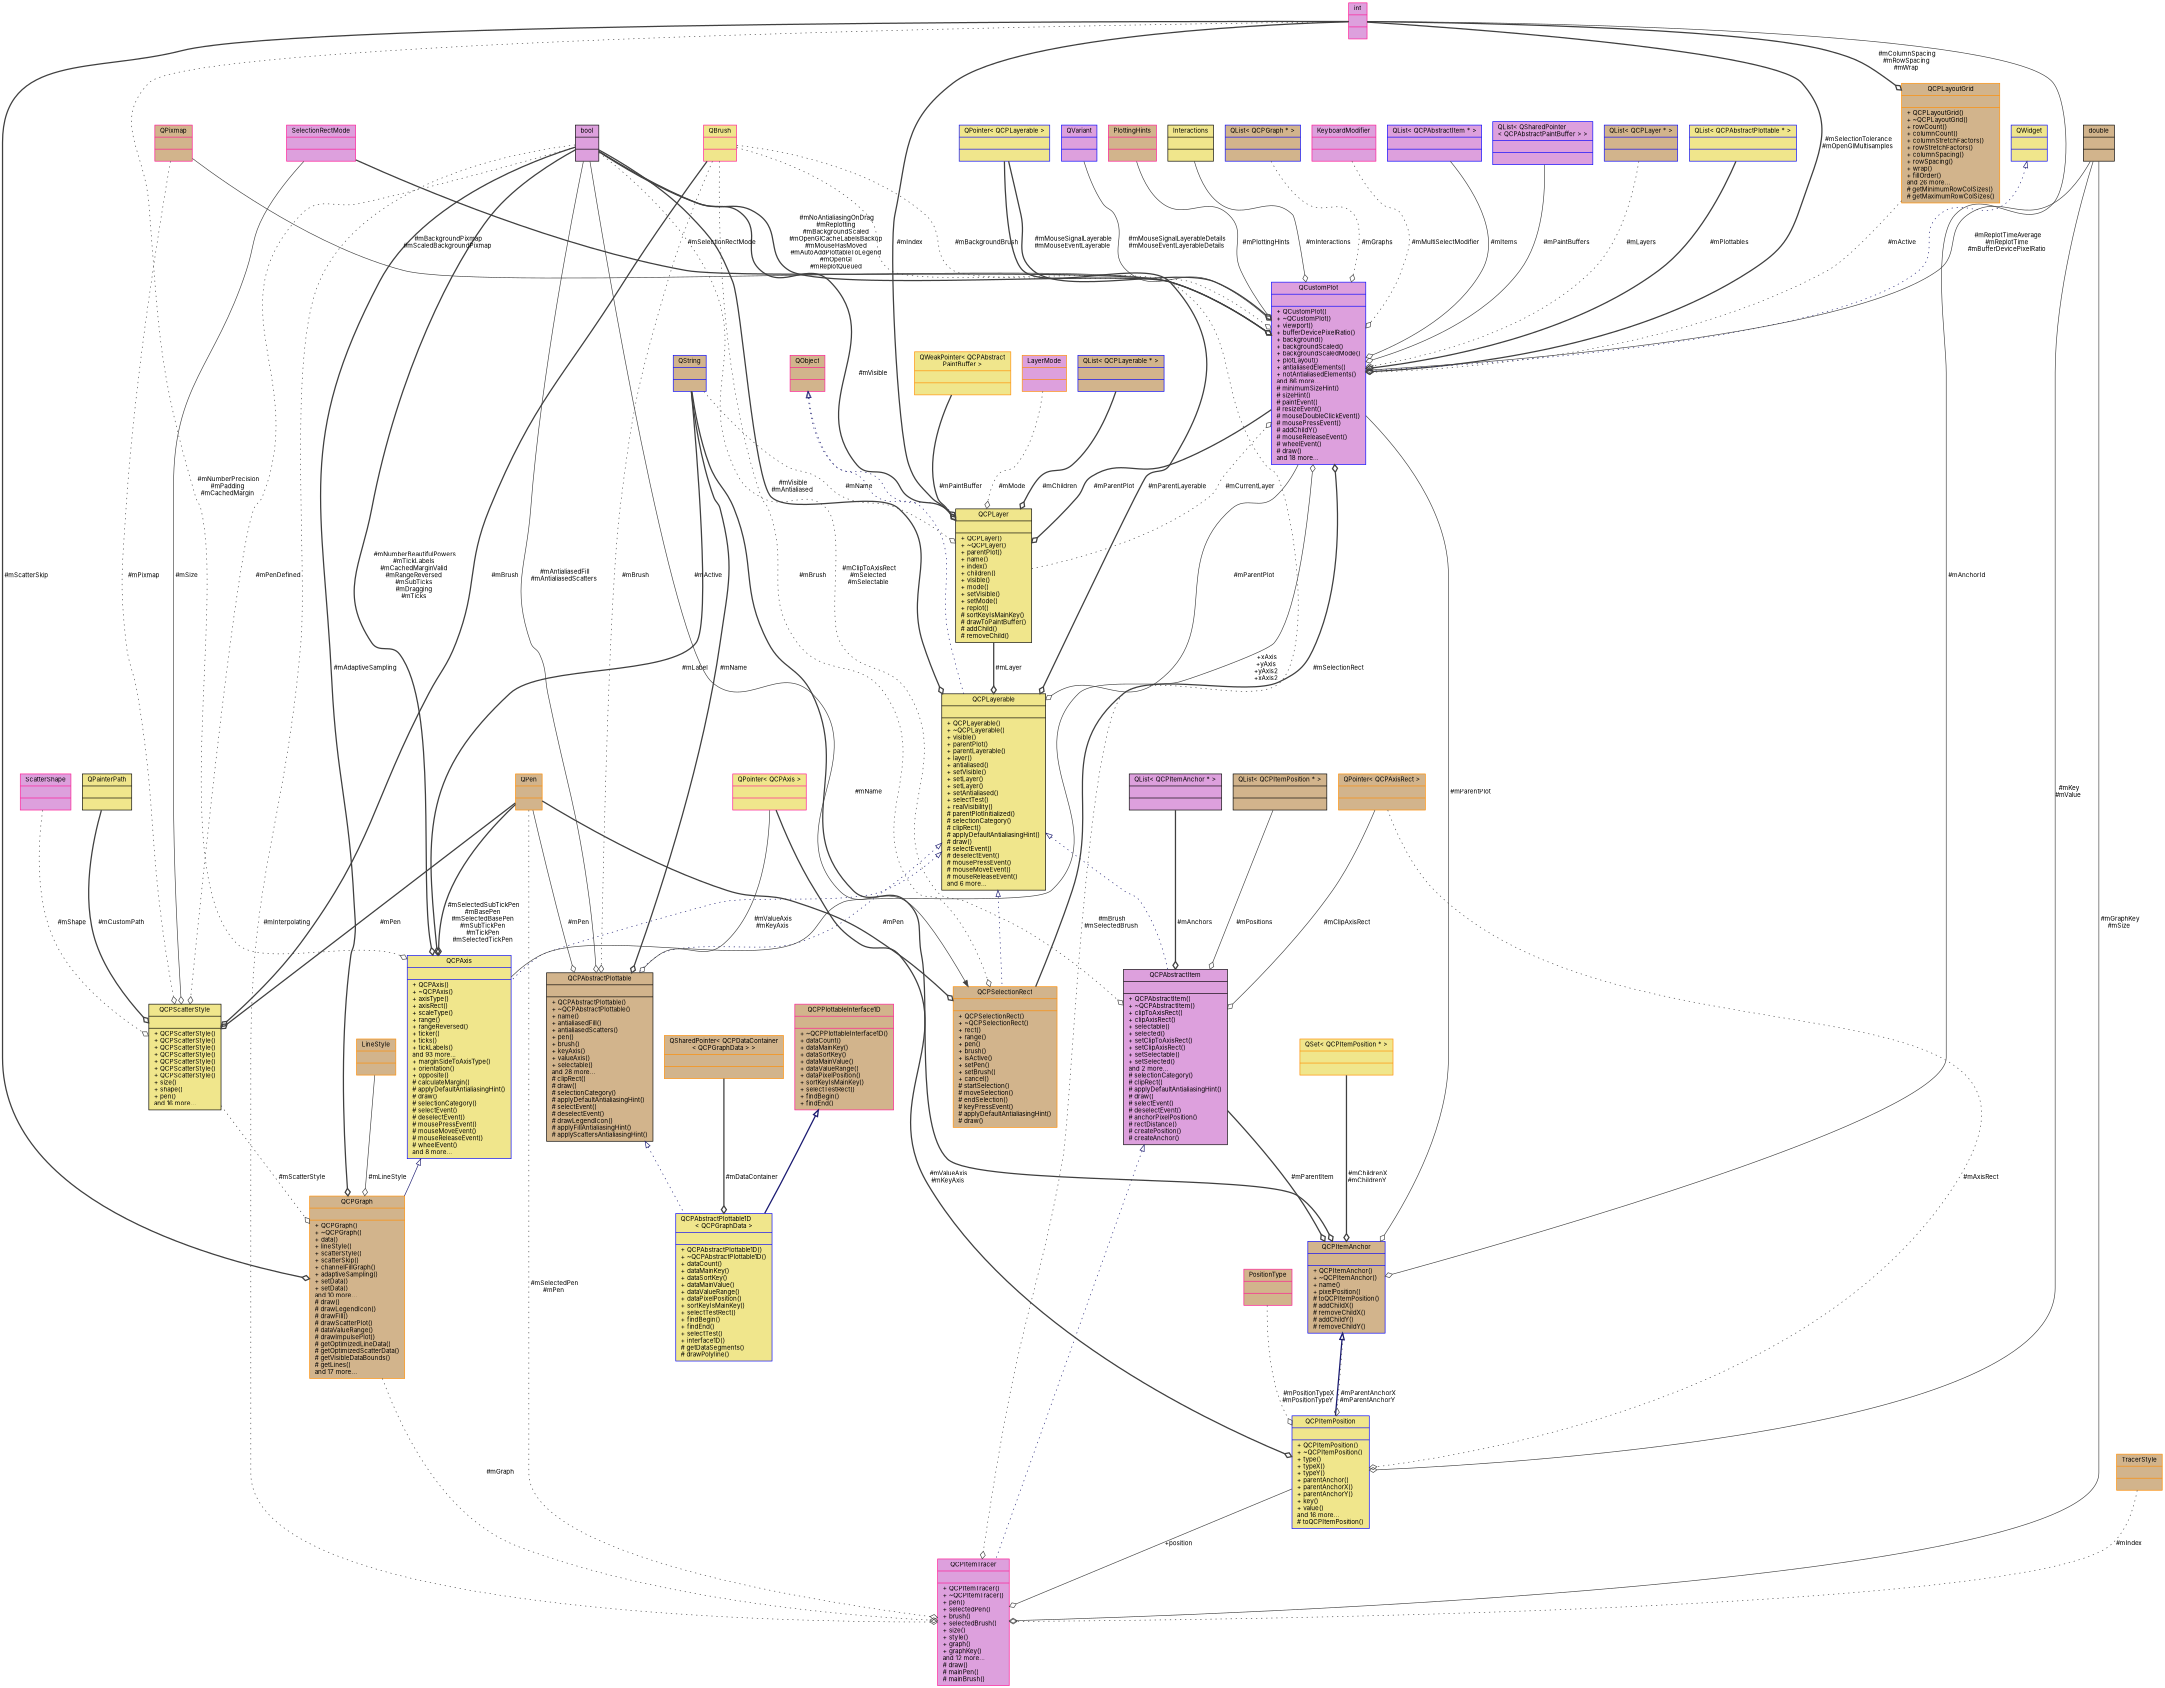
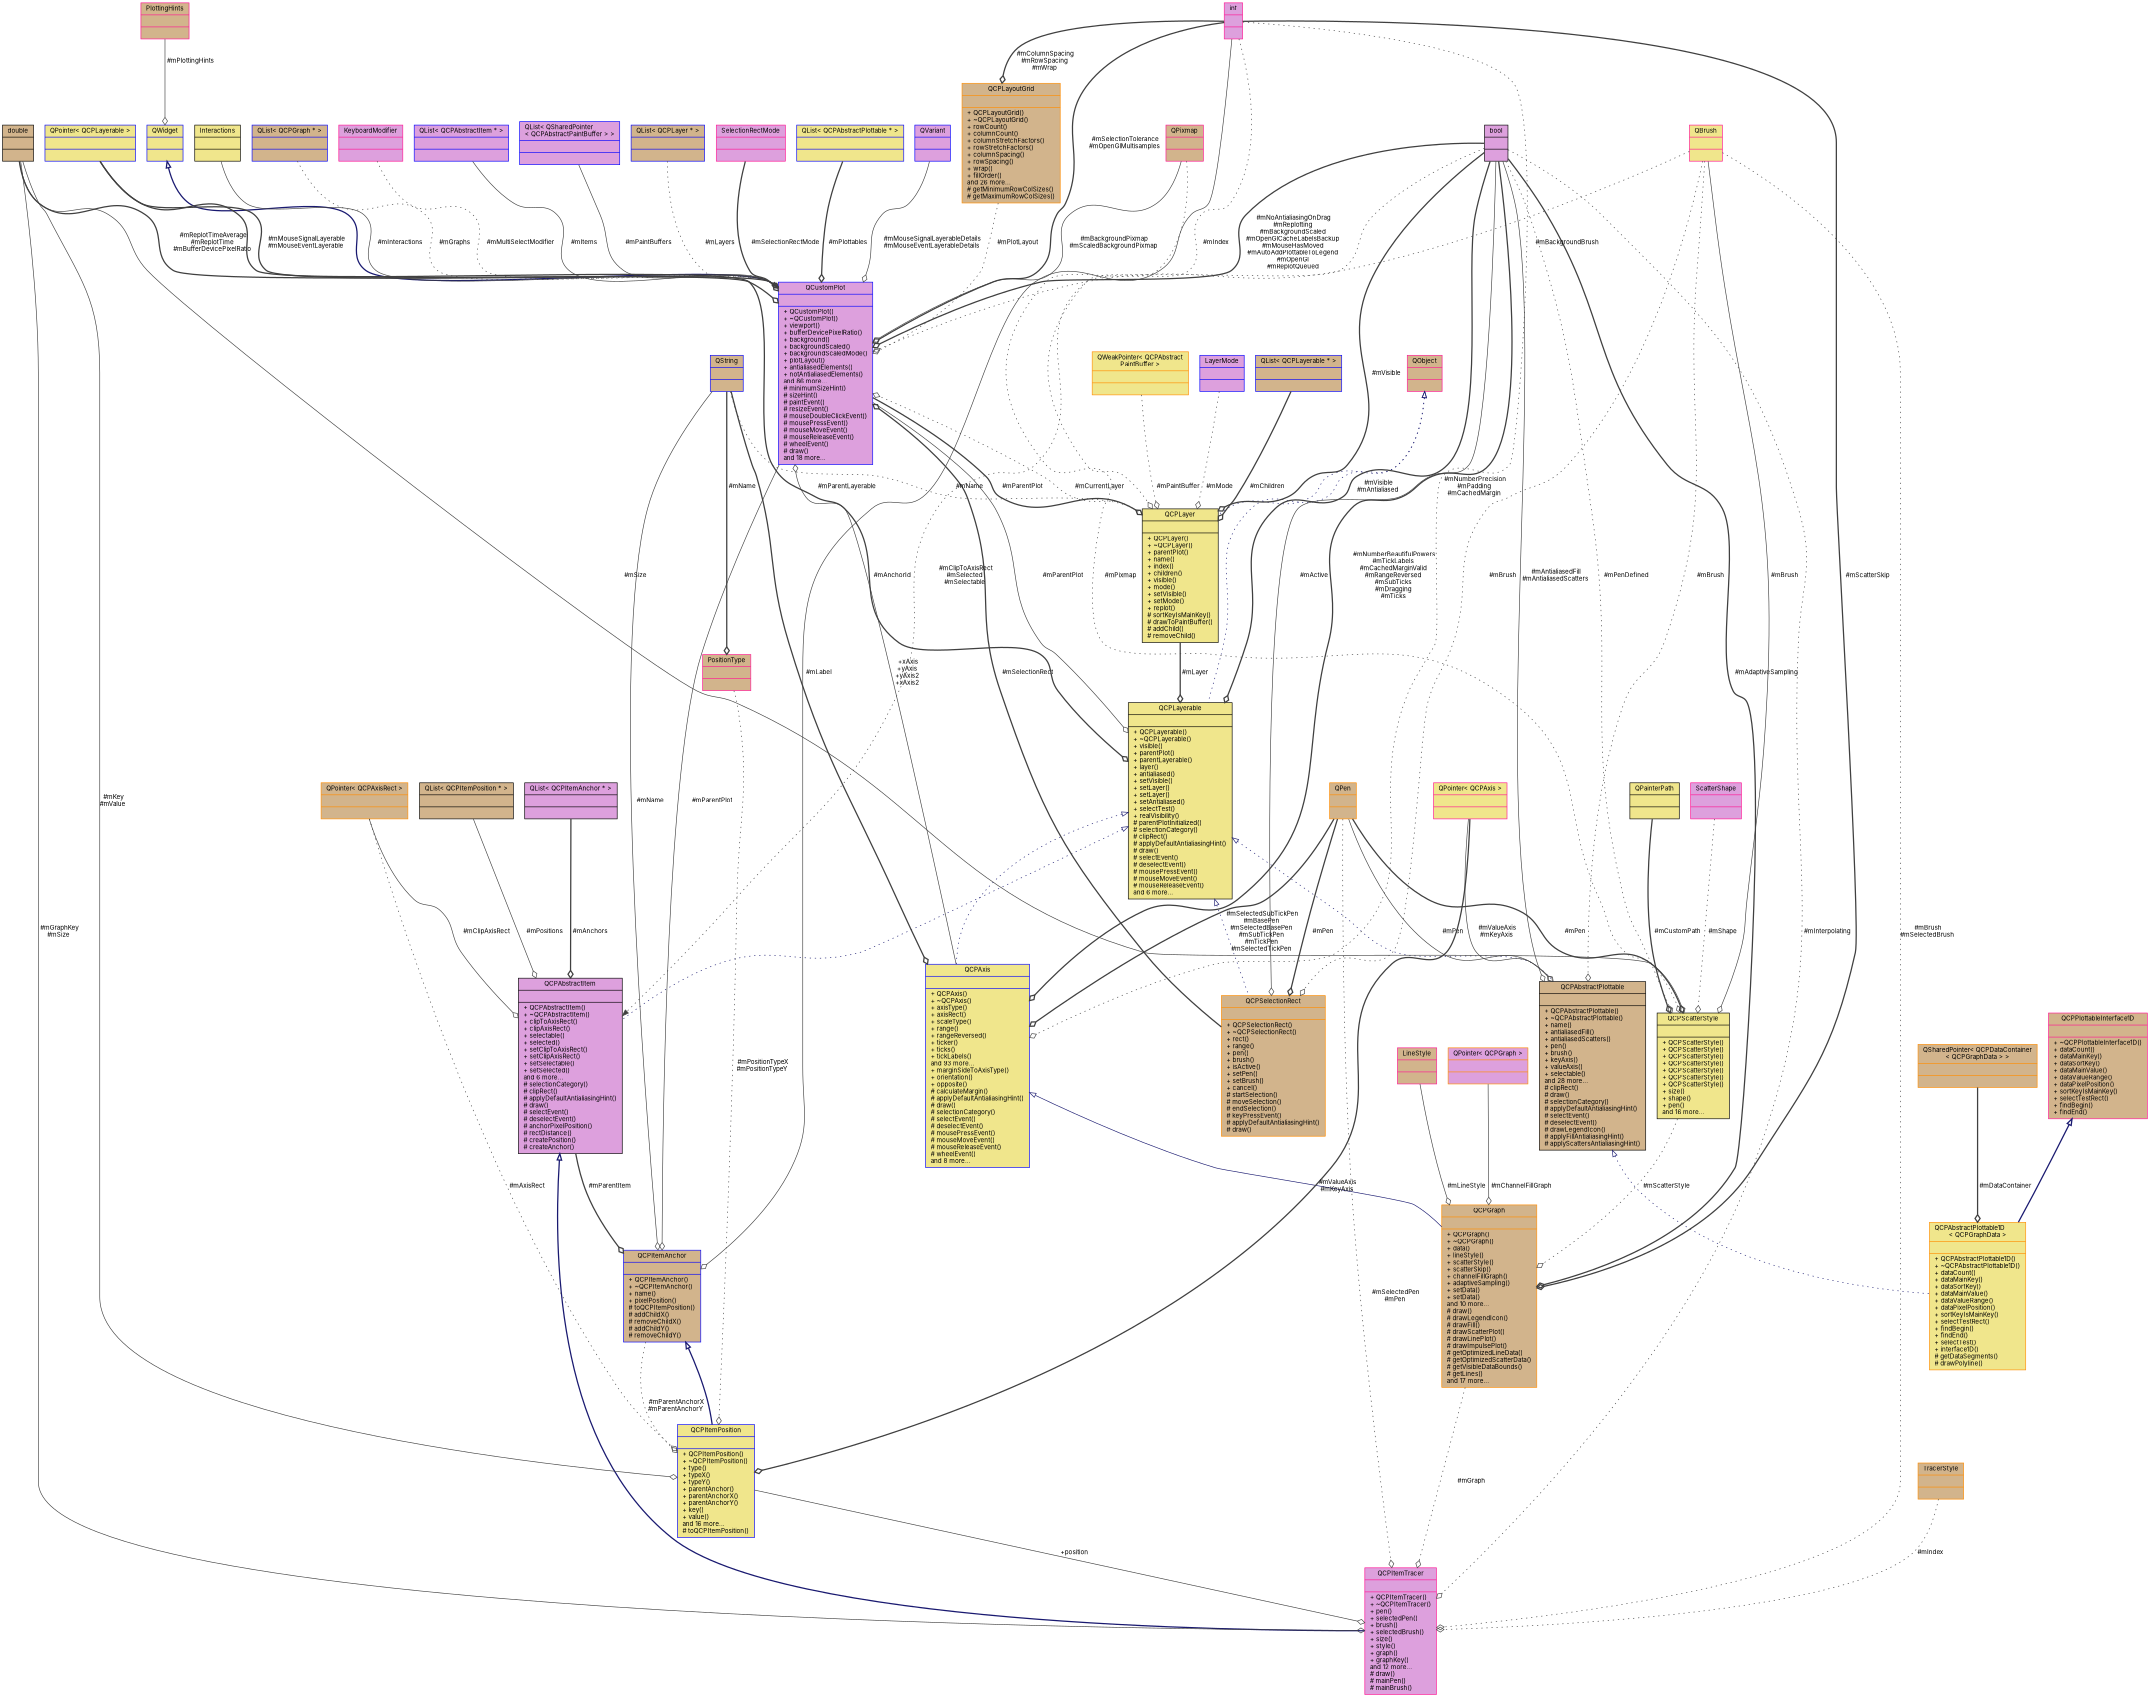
edge "int" -> "QCPLayer": style bold -> dotted
edge "PlottingHints" -> "QCustomPlot": now "PlottingHints" -> "QWidget"
edge "KeyboardModifier" -> "QCustomPlot": arrowhead odiamond -> normal
edge "QCPLayoutGrid" -> "QCustomPlot": label " #mActive" -> " #mPlotLayout"
edge "QCustomPlot" -> "QWidget": style dotted -> bold
edge "double" -> "QCustomPlot": style solid -> bold
node "LayerMode": color darkorange -> blue
node "QCustomPlot": text "# addChildY()" -> "# mouseMoveEvent()"
edge "QWeakPointer< QCPAbstract" -> "QCPLayer": style bold -> dotted
edge "SelectionRectMode" -> "QCPScatterStyle": now "double" -> "QCPScatterStyle"
edge "bool" -> "QCPAbstractItem": arrowhead odiamond -> normal
edge "QBrush" -> "QCPScatterStyle": style bold -> solid
edge "bool" -> "QCPSelectionRect": arrowhead normal -> odiamond
edge "QString" -> "QCPAbstractPlottable": now "QString" -> "PositionType"
edge "QString" -> "QCPItemAnchor": style bold -> solid
node "LineStyle": color darkorange -> deeppink
node "QSet< QCPItemPosition * >": removed
node "QPointer< QCPGraph >": added
node "QCPAbstractItem": text "and 2 more..." -> "and 6 more..."
node "QCPAbstractPlottable1D": color blue -> darkorange
node "QCPGraph": text "# dataValueRange()" -> "# drawLinePlot()"
edge "QCPItemTracer" -> "QCPAbstractItem": style dotted -> bold
